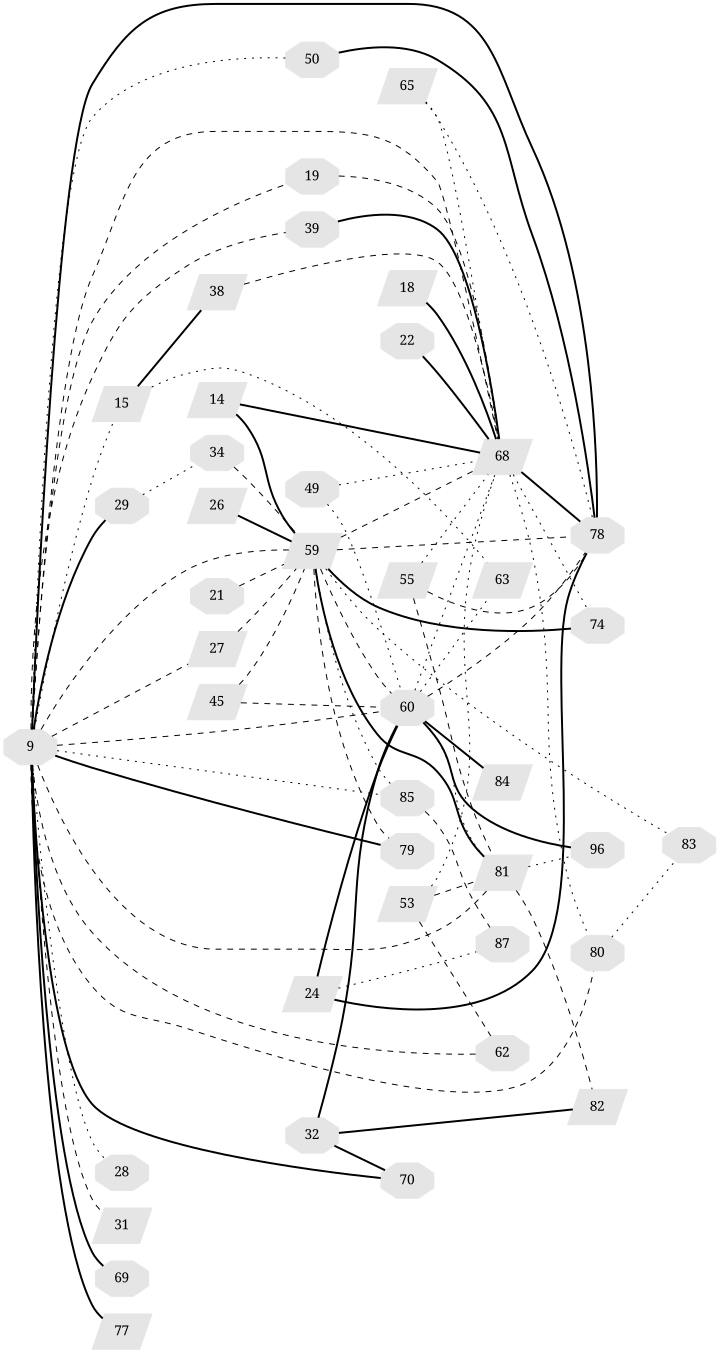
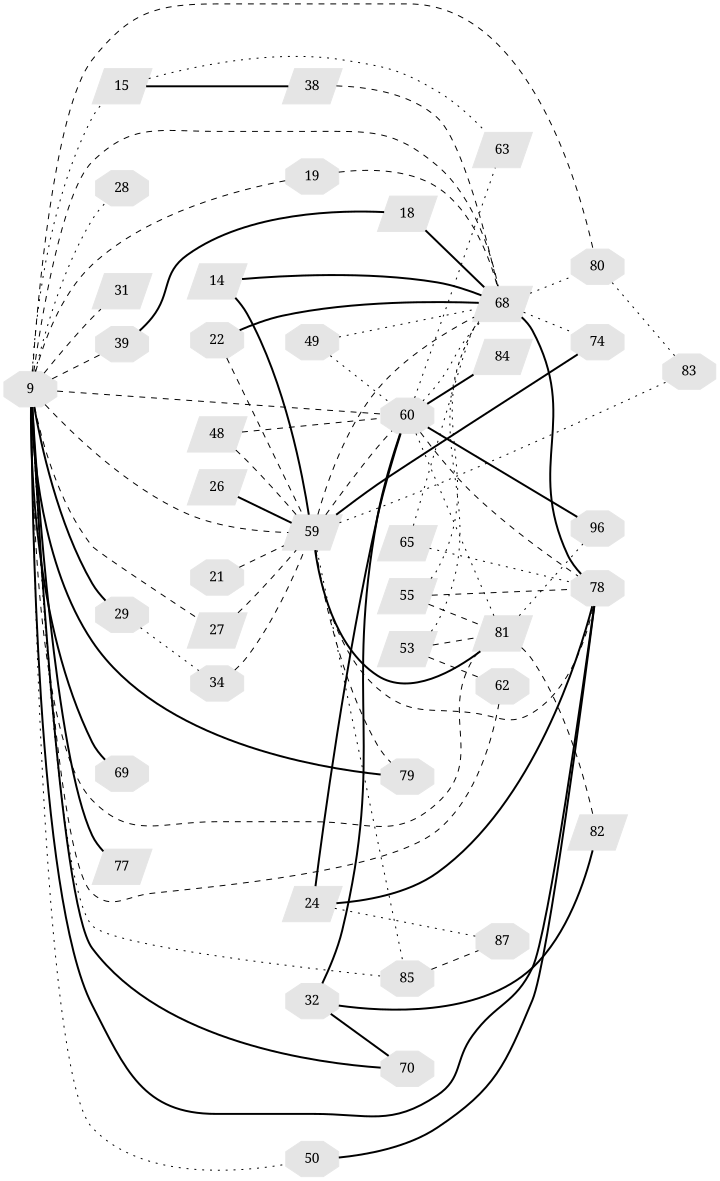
edge "39" -- "68": now "39" -- "18"
edge "22" -- "59": added
node "45": label "45" -> "48"
